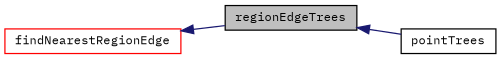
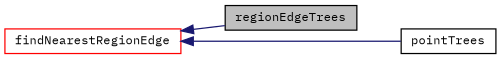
edge "pointTrees" -> "regionEdgeTrees": now "pointTrees" -> "findNearestRegionEdge"
